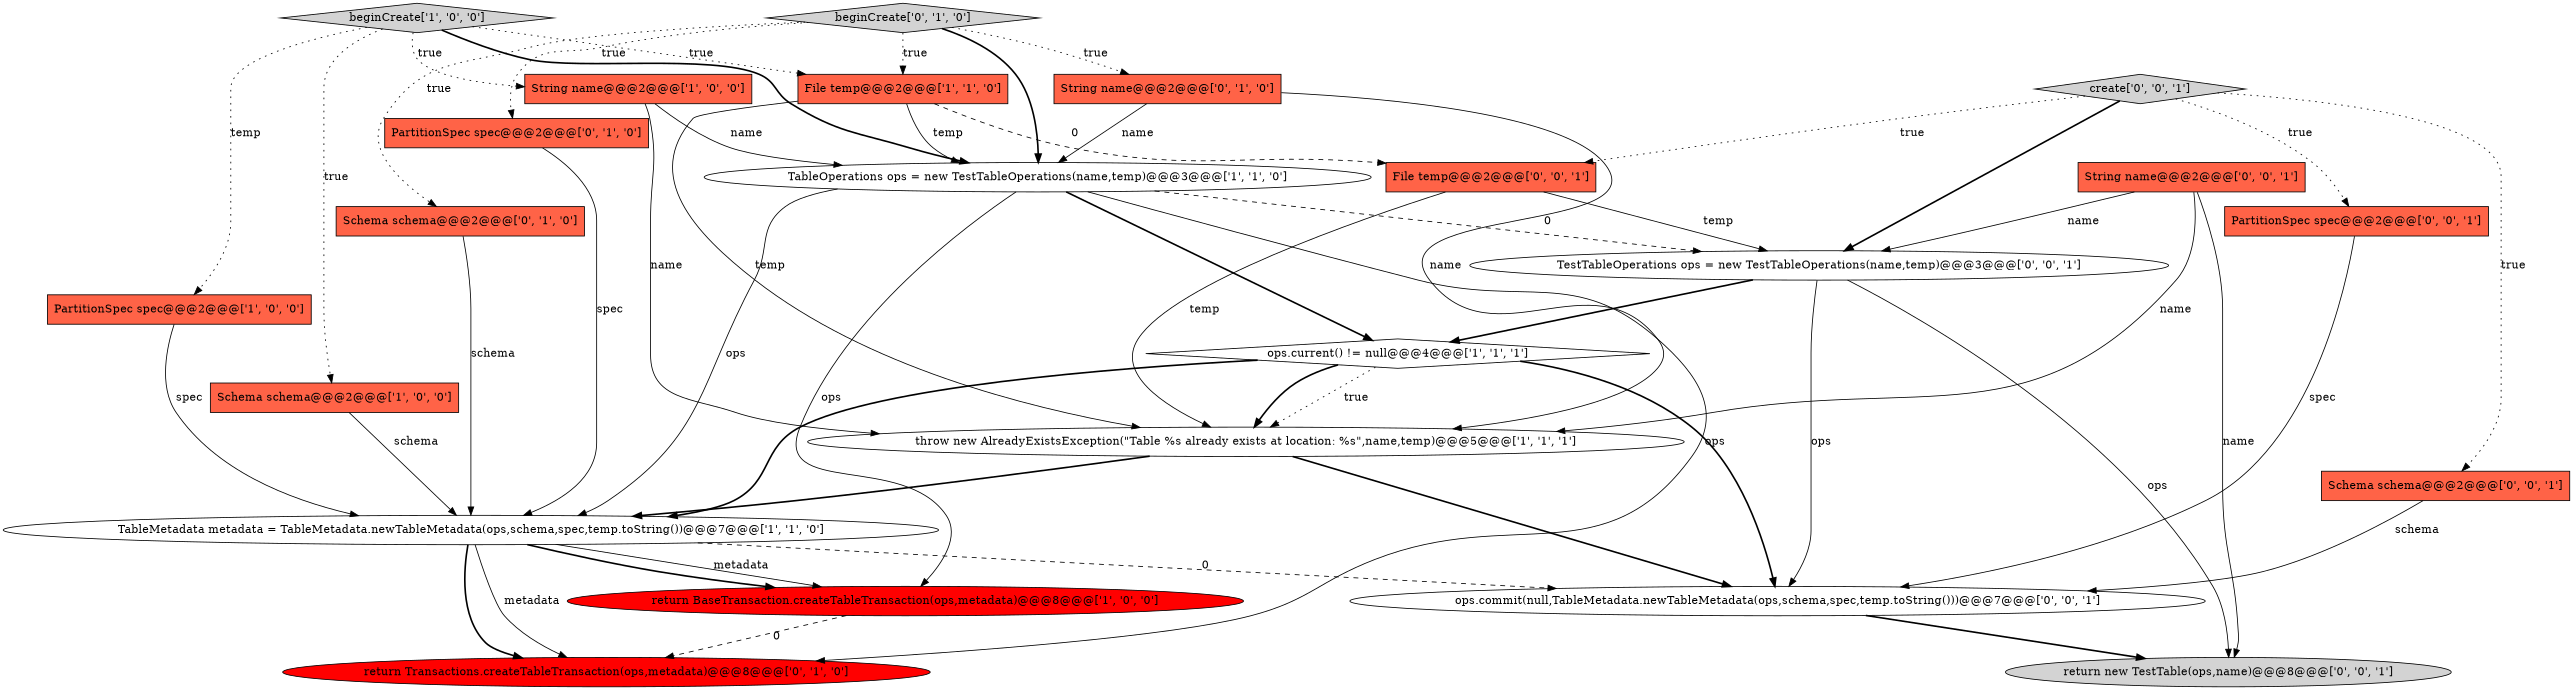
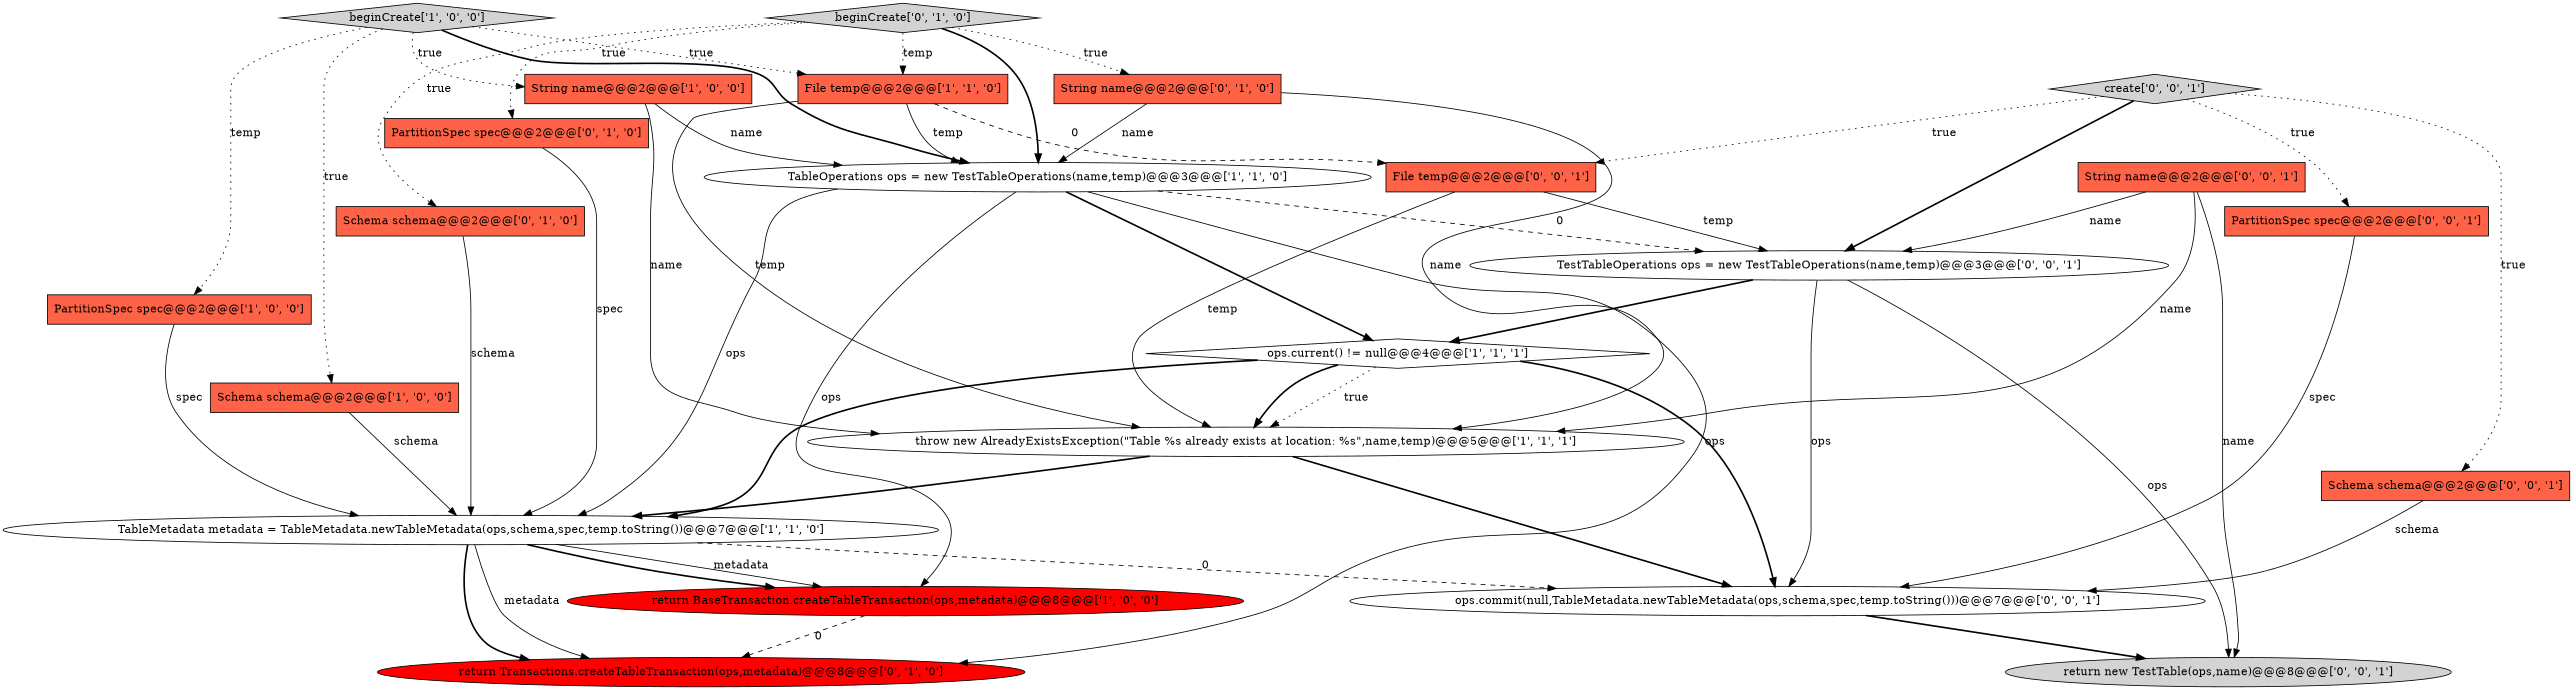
edge "beginCreate['0', '1', '0']" -> "File temp@@@2@@@['1', '1', '0']": label "true" -> "temp"
